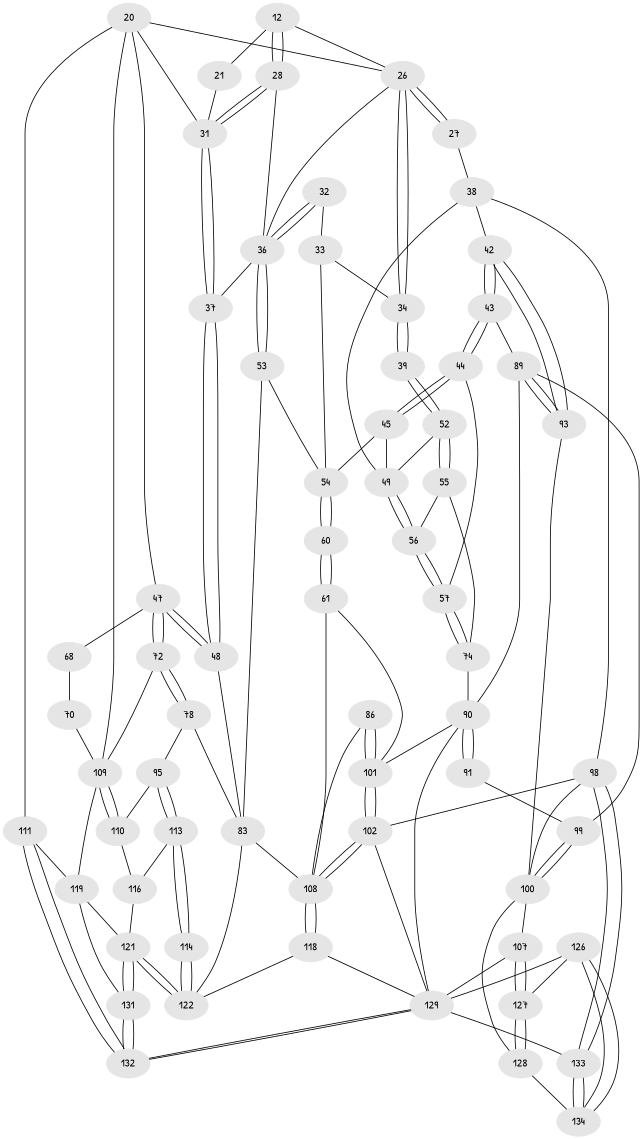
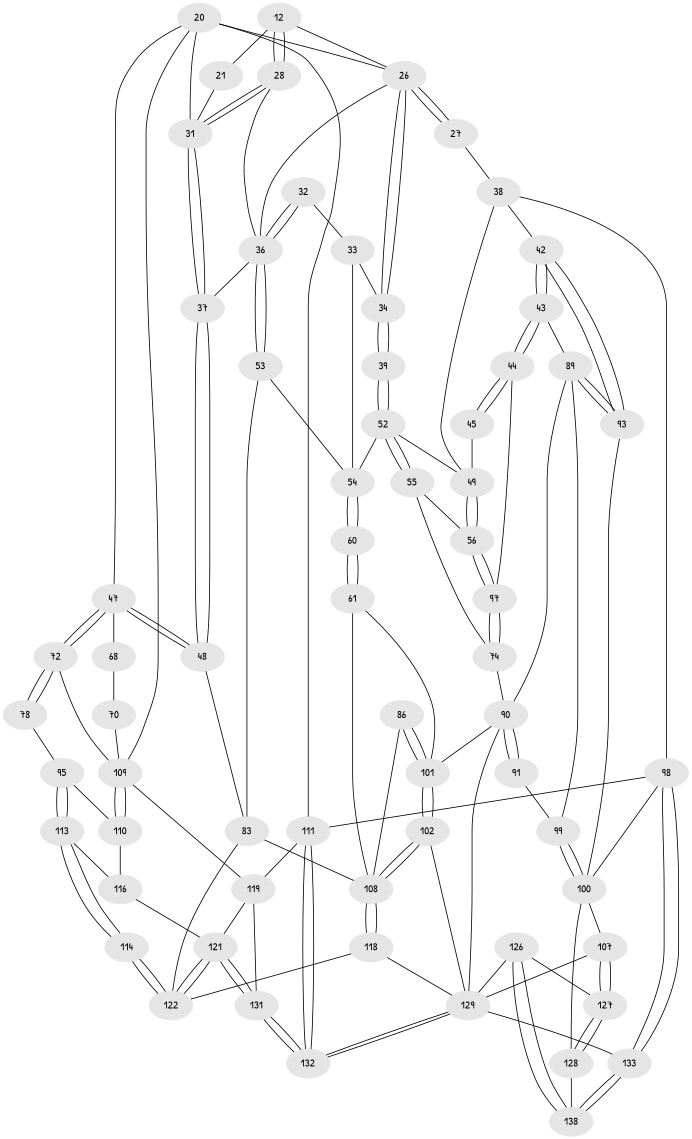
edge "45" -- "54": now "52" -- "54"
node "57": label "57" -> "97"
edge "78" -- "83": removed
edge "98" -- "102": now "98" -- "111"
node "134": label "134" -> "138"
